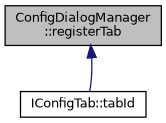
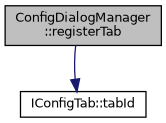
edge "IConfigTab::tabId" -> "ConfigDialogManager ::registerTab": reversed
